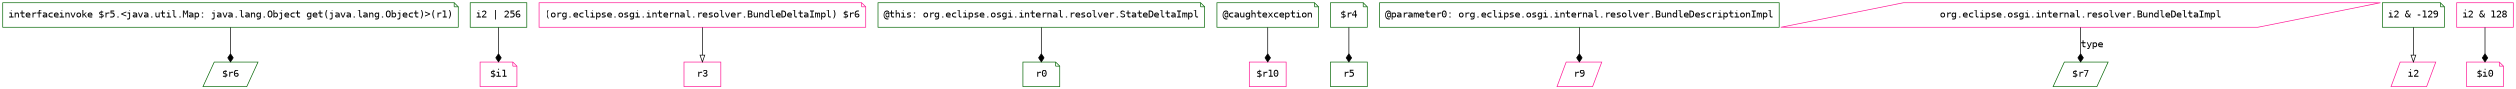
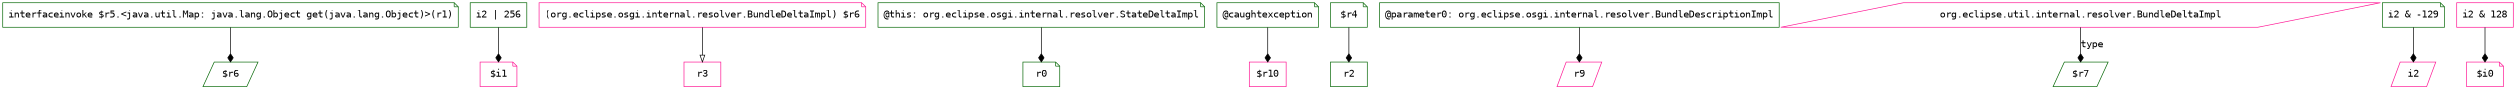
node "org.eclipse.osgi.internal.resolver.BundleDeltaImpl": label "org.eclipse.osgi.internal.resolver.BundleDeltaImpl" -> "org.eclipse.util.internal.resolver.BundleDeltaImpl"
edge "i2 & -129" -> "i2": arrowhead onormal -> diamond
node "r5": label "r5" -> "r2"
